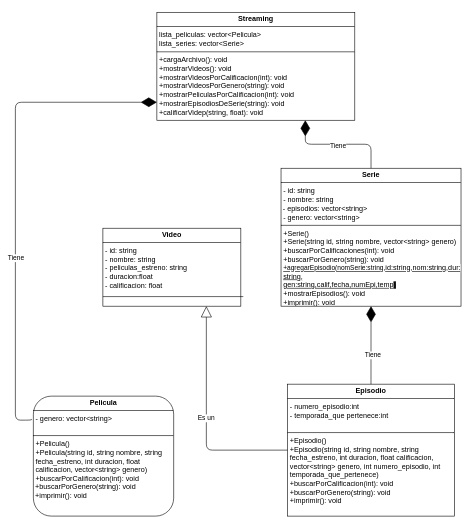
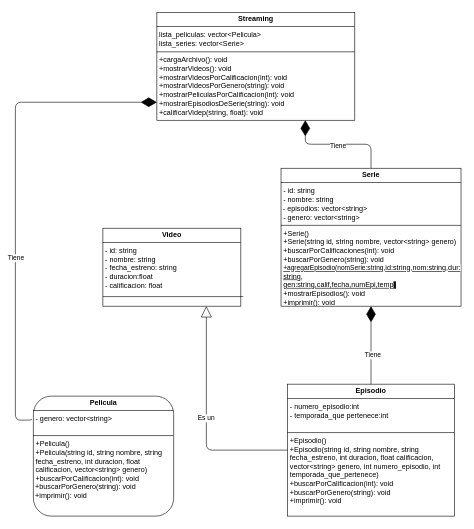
node "Video - id: string - nombre: string - peliculas_estreno: string - duracion:float - calificacion: float": label "Video - id: string - nombre: string - peliculas_estreno: string - duracion:float - calificacion: float" -> "Video - id: string - nombre: string - fecha_estreno: string - duracion:float - calificacion: float"
